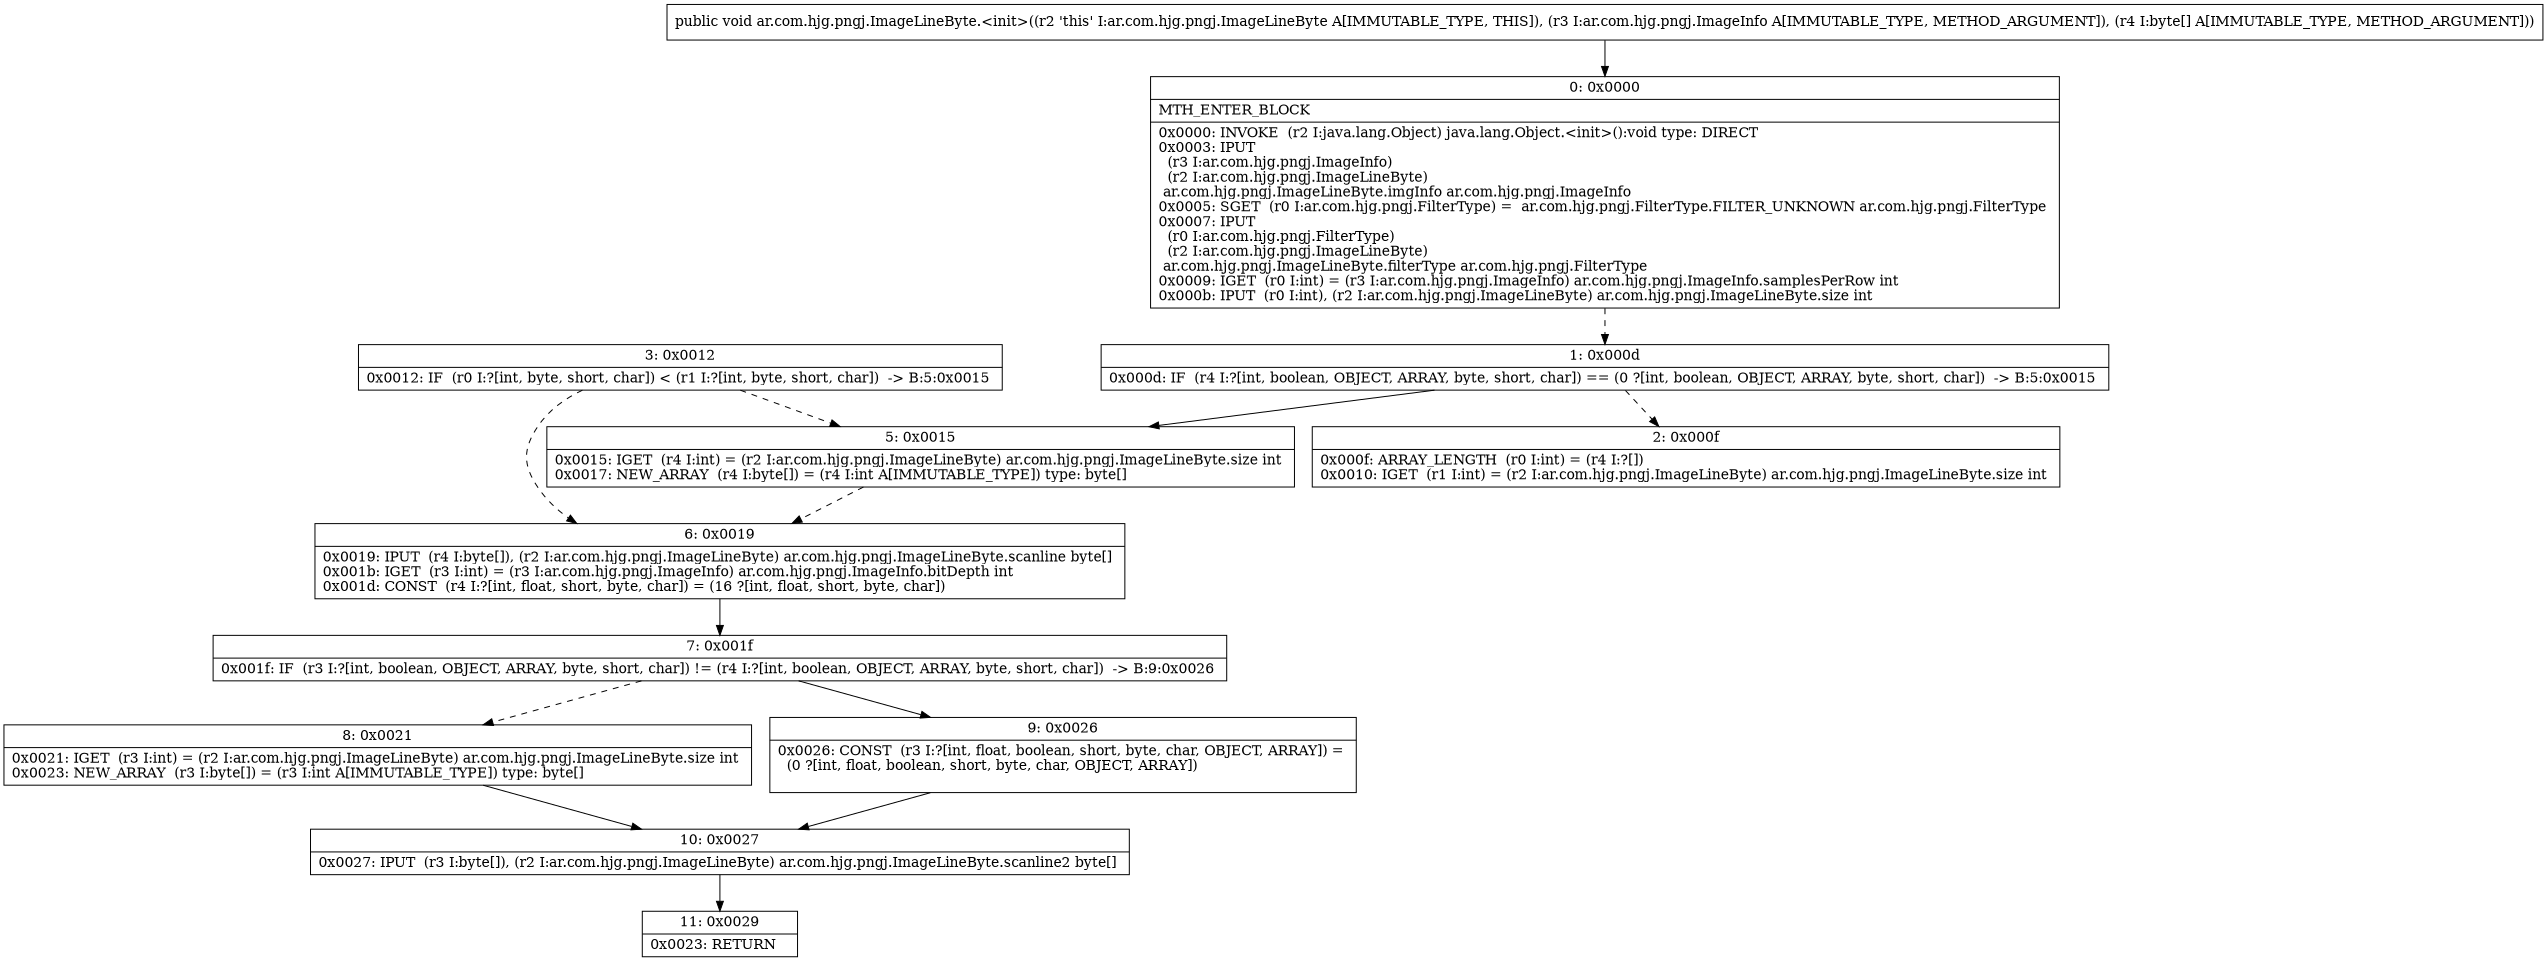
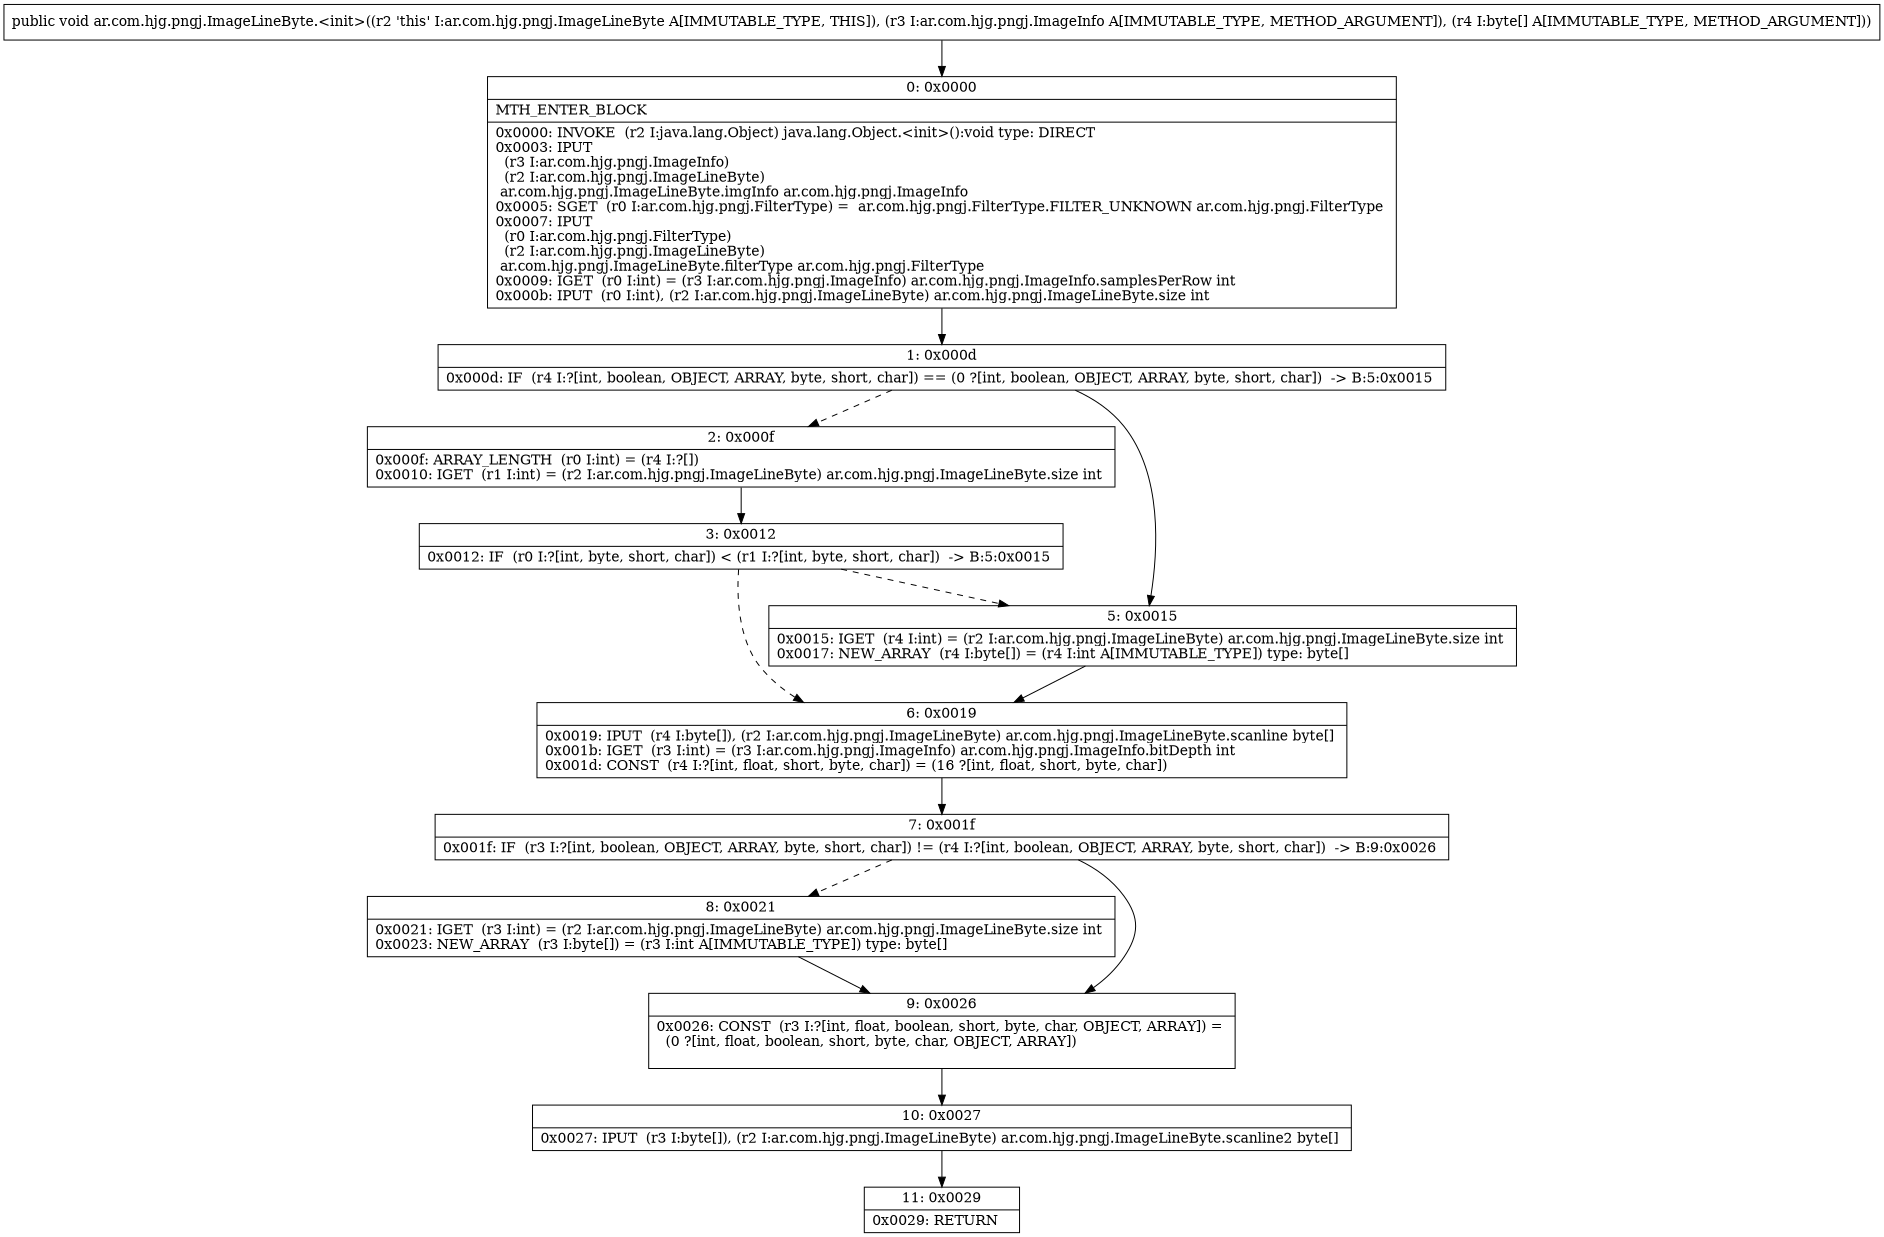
edge "0: 0x0000" -> "1: 0x000d": style dashed -> solid
edge "2: 0x000f" -> "3: 0x0012": added
edge "5: 0x0015" -> "6: 0x0019": style dashed -> solid
edge "8: 0x0021" -> "10: 0x0027": now "8: 0x0021" -> "9: 0x0026"
node "11: 0x0029": text "0x0023: RETURN" -> "0x0029: RETURN"
